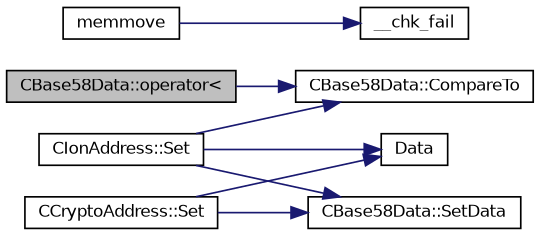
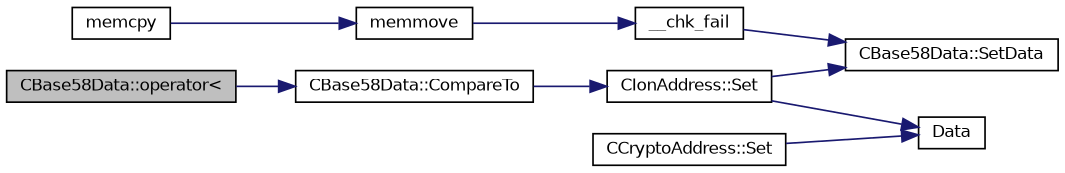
node "memcpy": added
edge "CIonAddress::Set" -> "CBase58Data::CompareTo": reversed
edge "CCryptoAddress::Set" -> "CBase58Data::SetData": now "__chk_fail" -> "CBase58Data::SetData"
